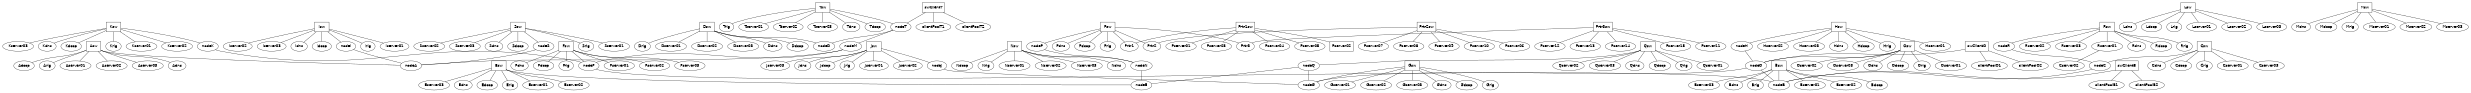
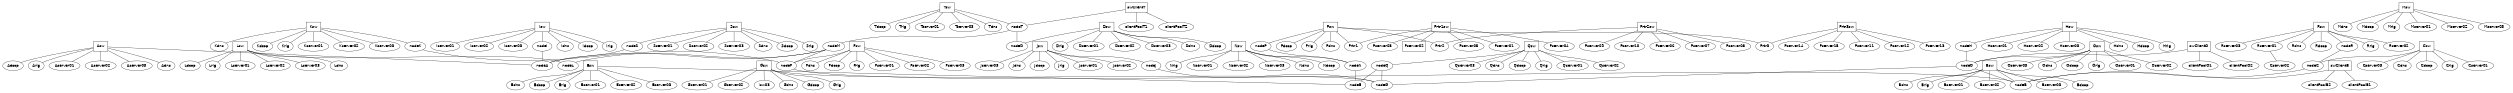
node "Tserver02": removed
node "nodeL": added
node "Gserver03": label "Gserver03" -> "Isw03"
